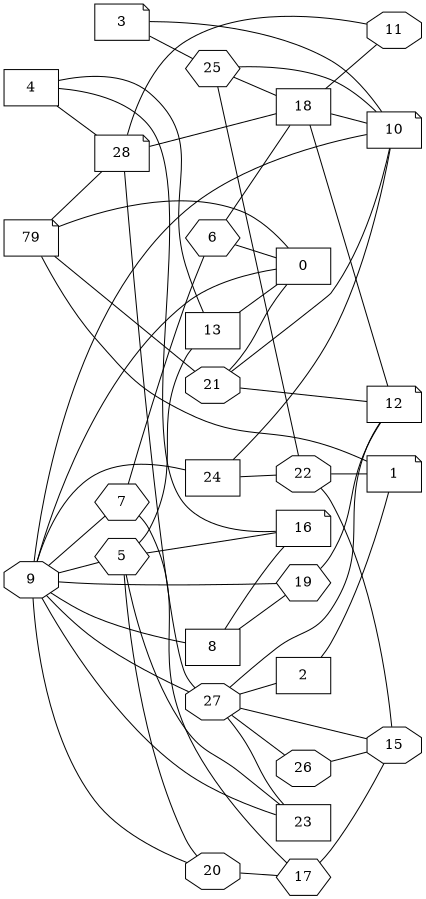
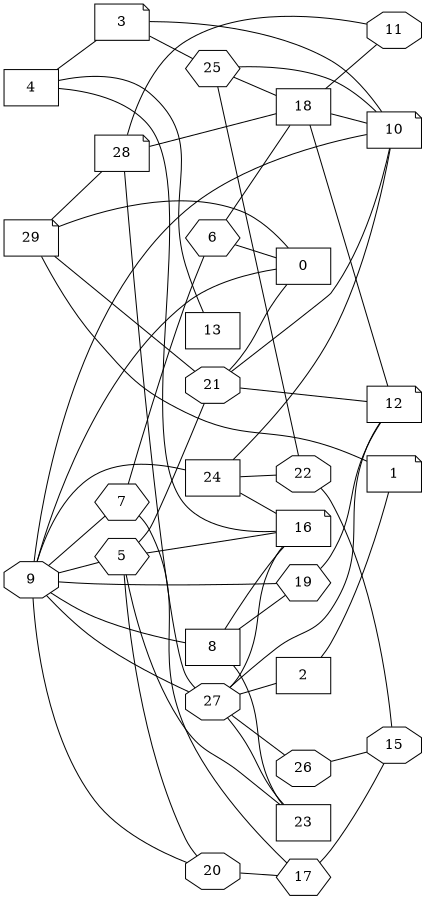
edge "4" -- "28": now "4" -- "3"
node "79": label "79" -> "29"
edge "0" -- "13": removed
edge "22" -- "1": removed
edge "13" -- "5": now "21" -- "5"
edge "24" -- "16": added
edge "27" -- "15": now "27" -- "16"
edge "9" -- "23": now "8" -- "23"
